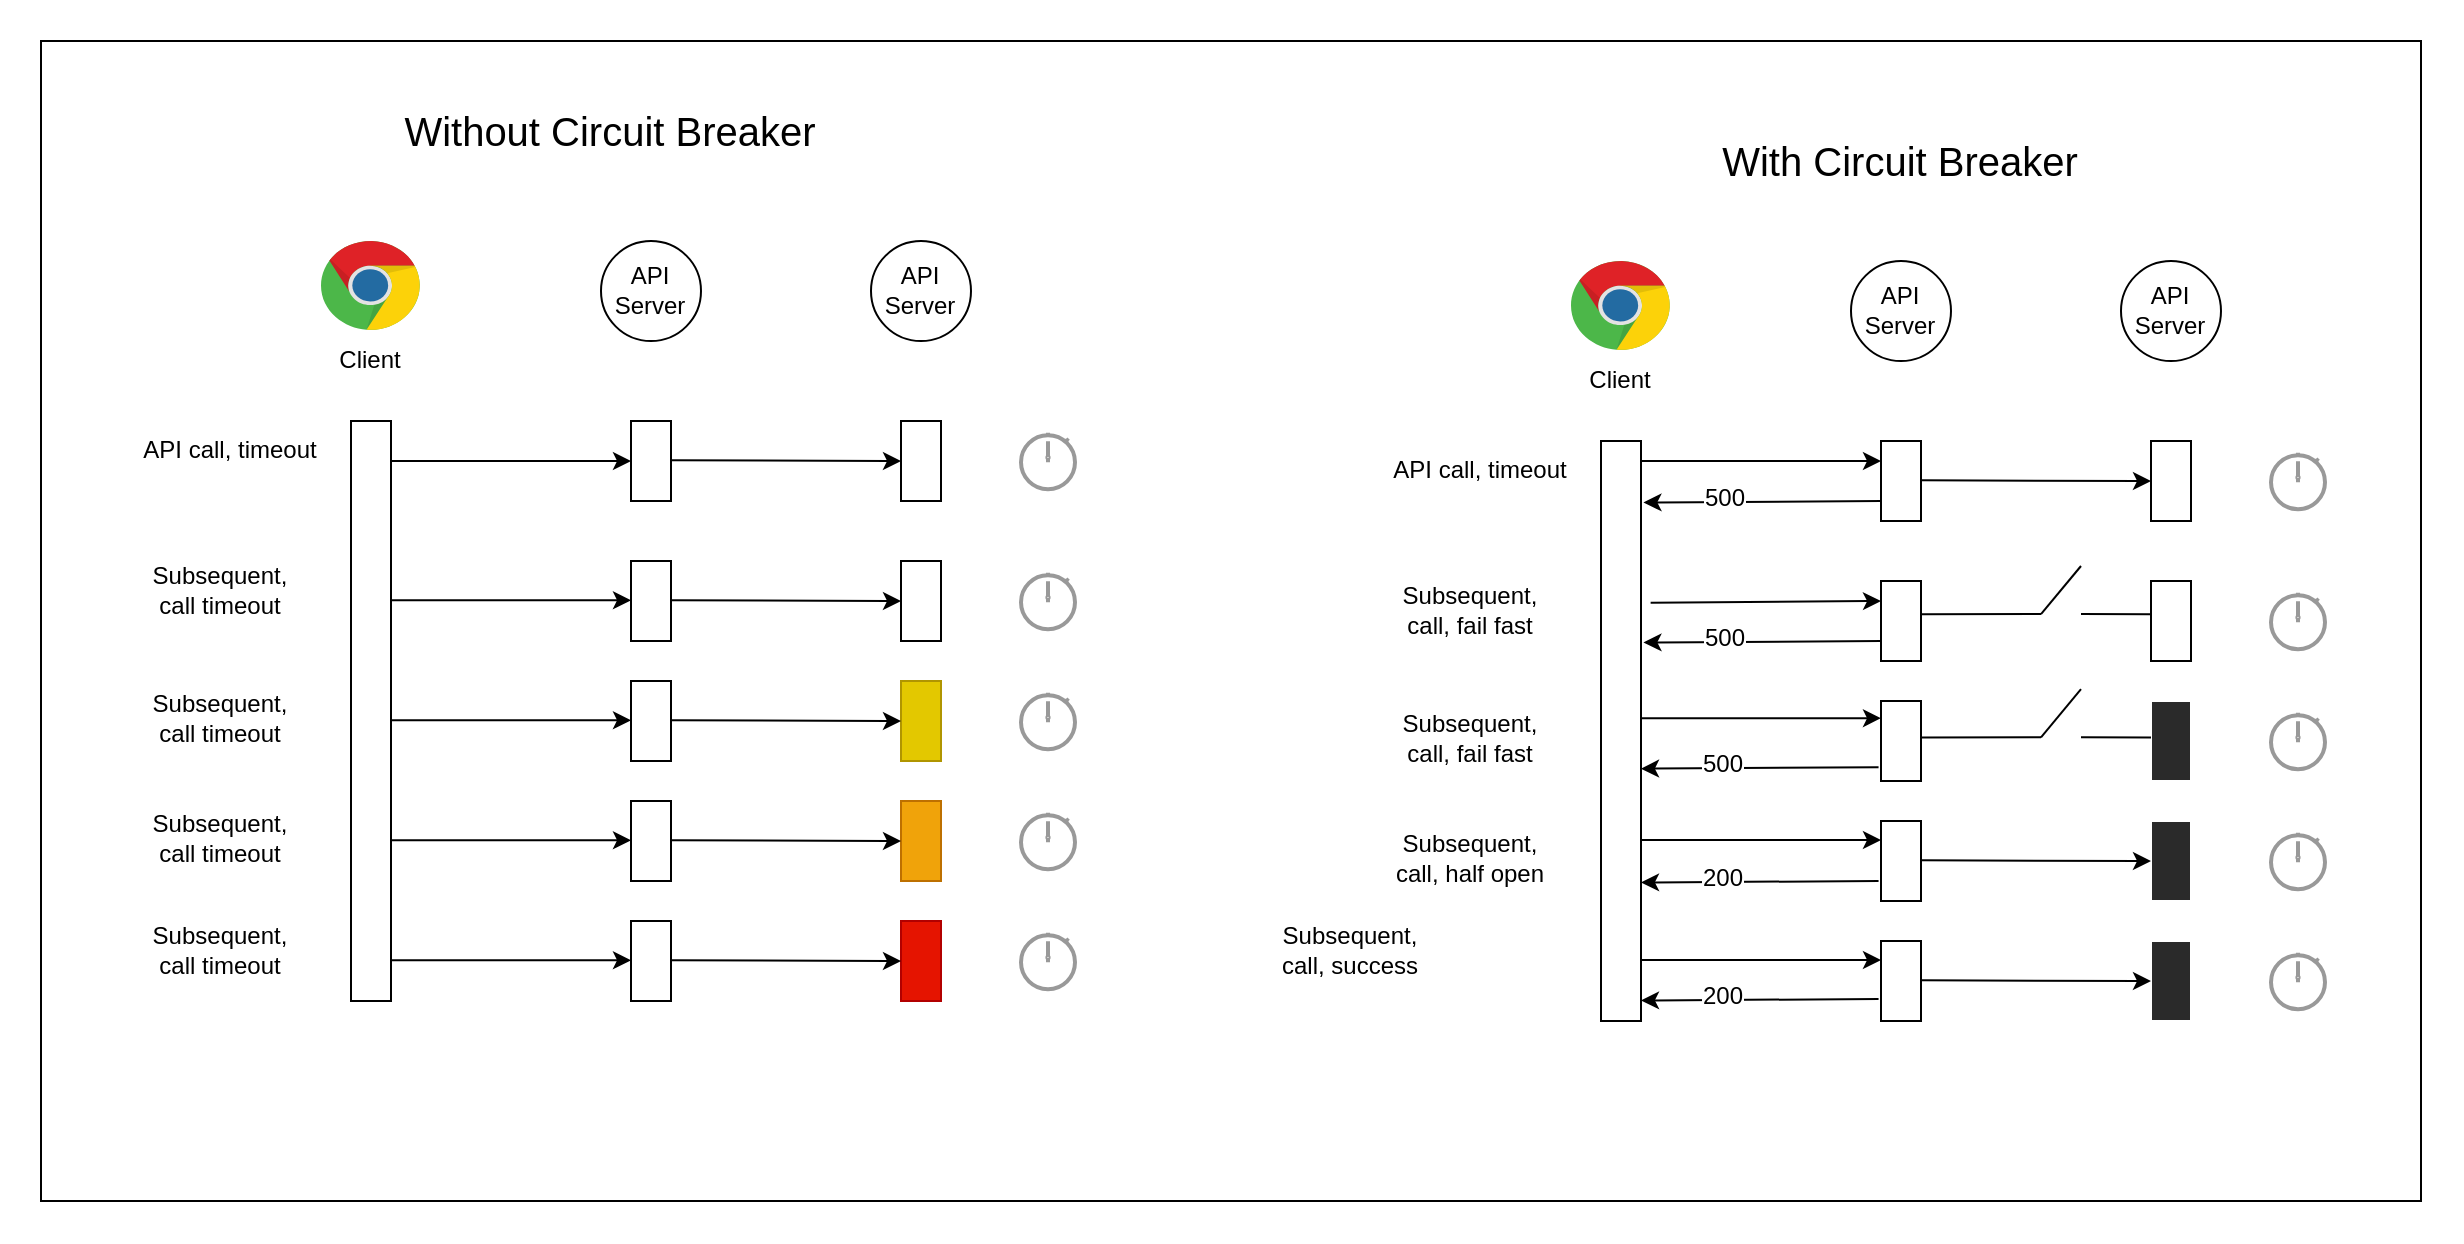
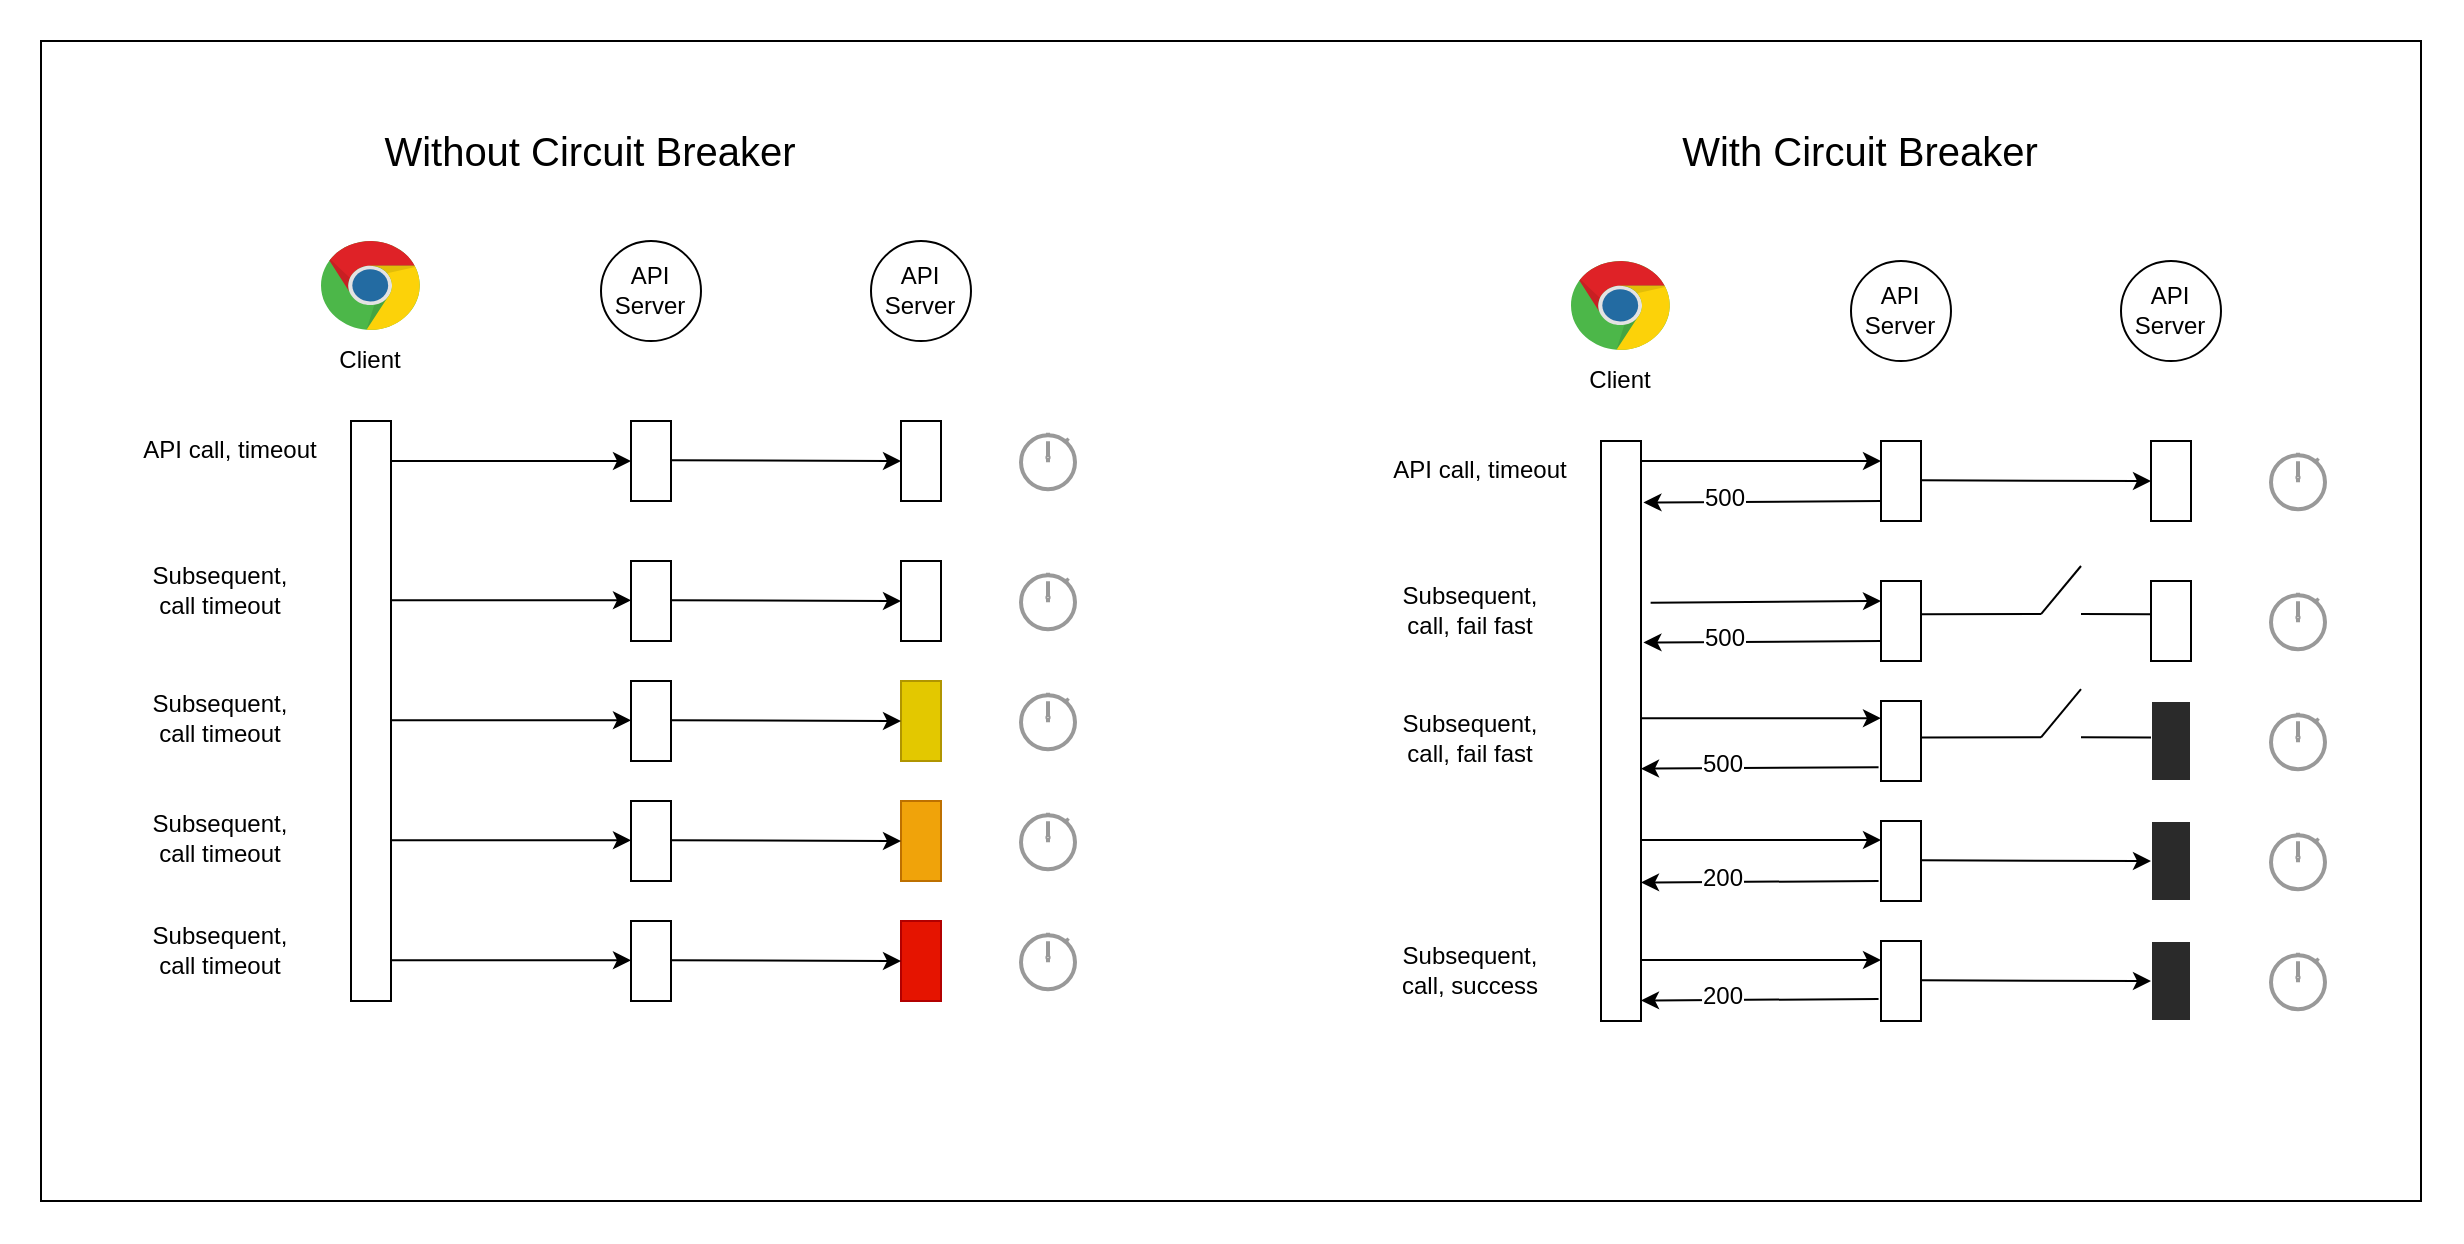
node "Without Circuit Breaker": moved (611, 131) -> (591, 151)
node "With Circuit Breaker": moved (1901, 161) -> (1861, 151)
node "Subsequent, call, half open": removed
node "Subsequent, call, success": moved (1351, 951) -> (1471, 971)
